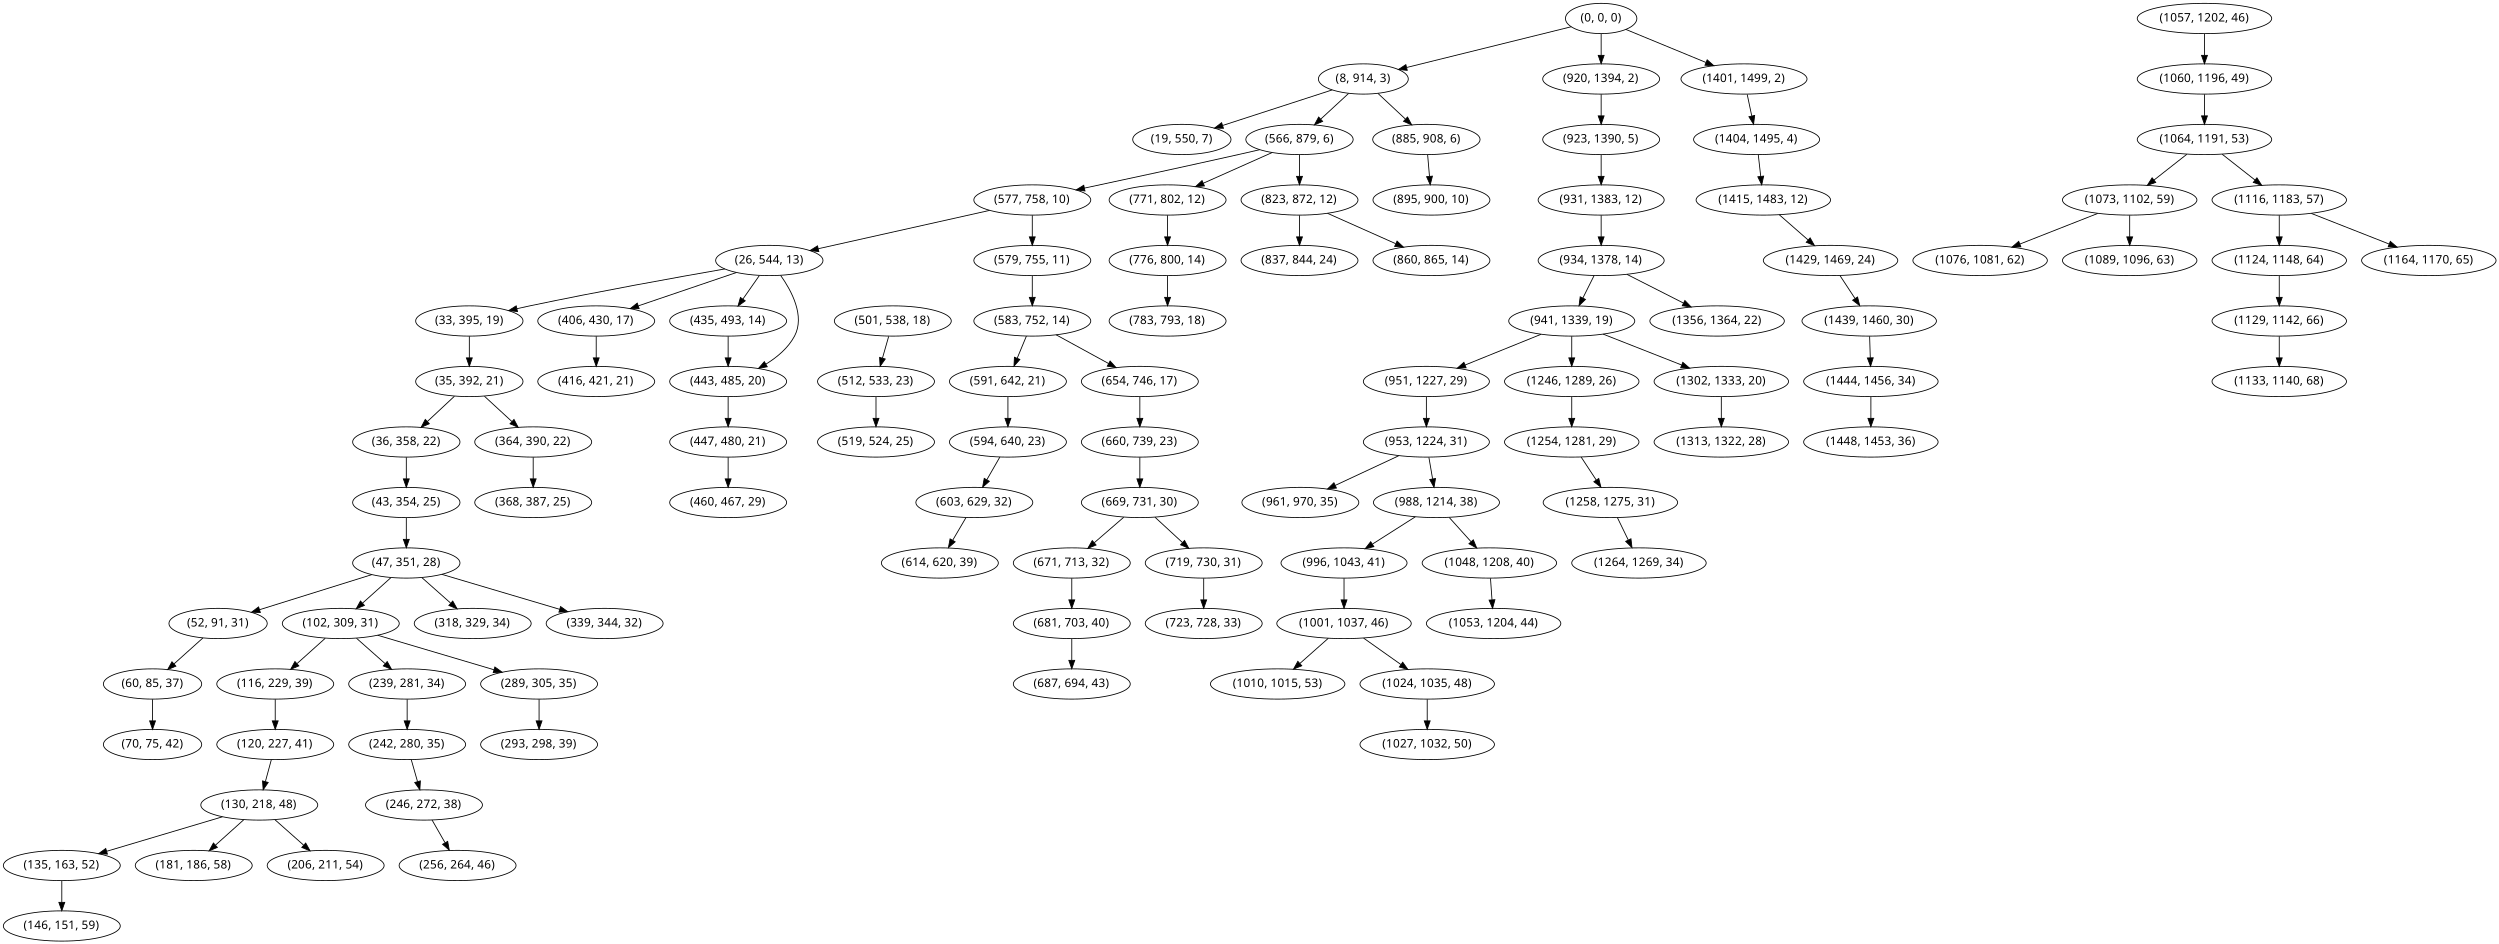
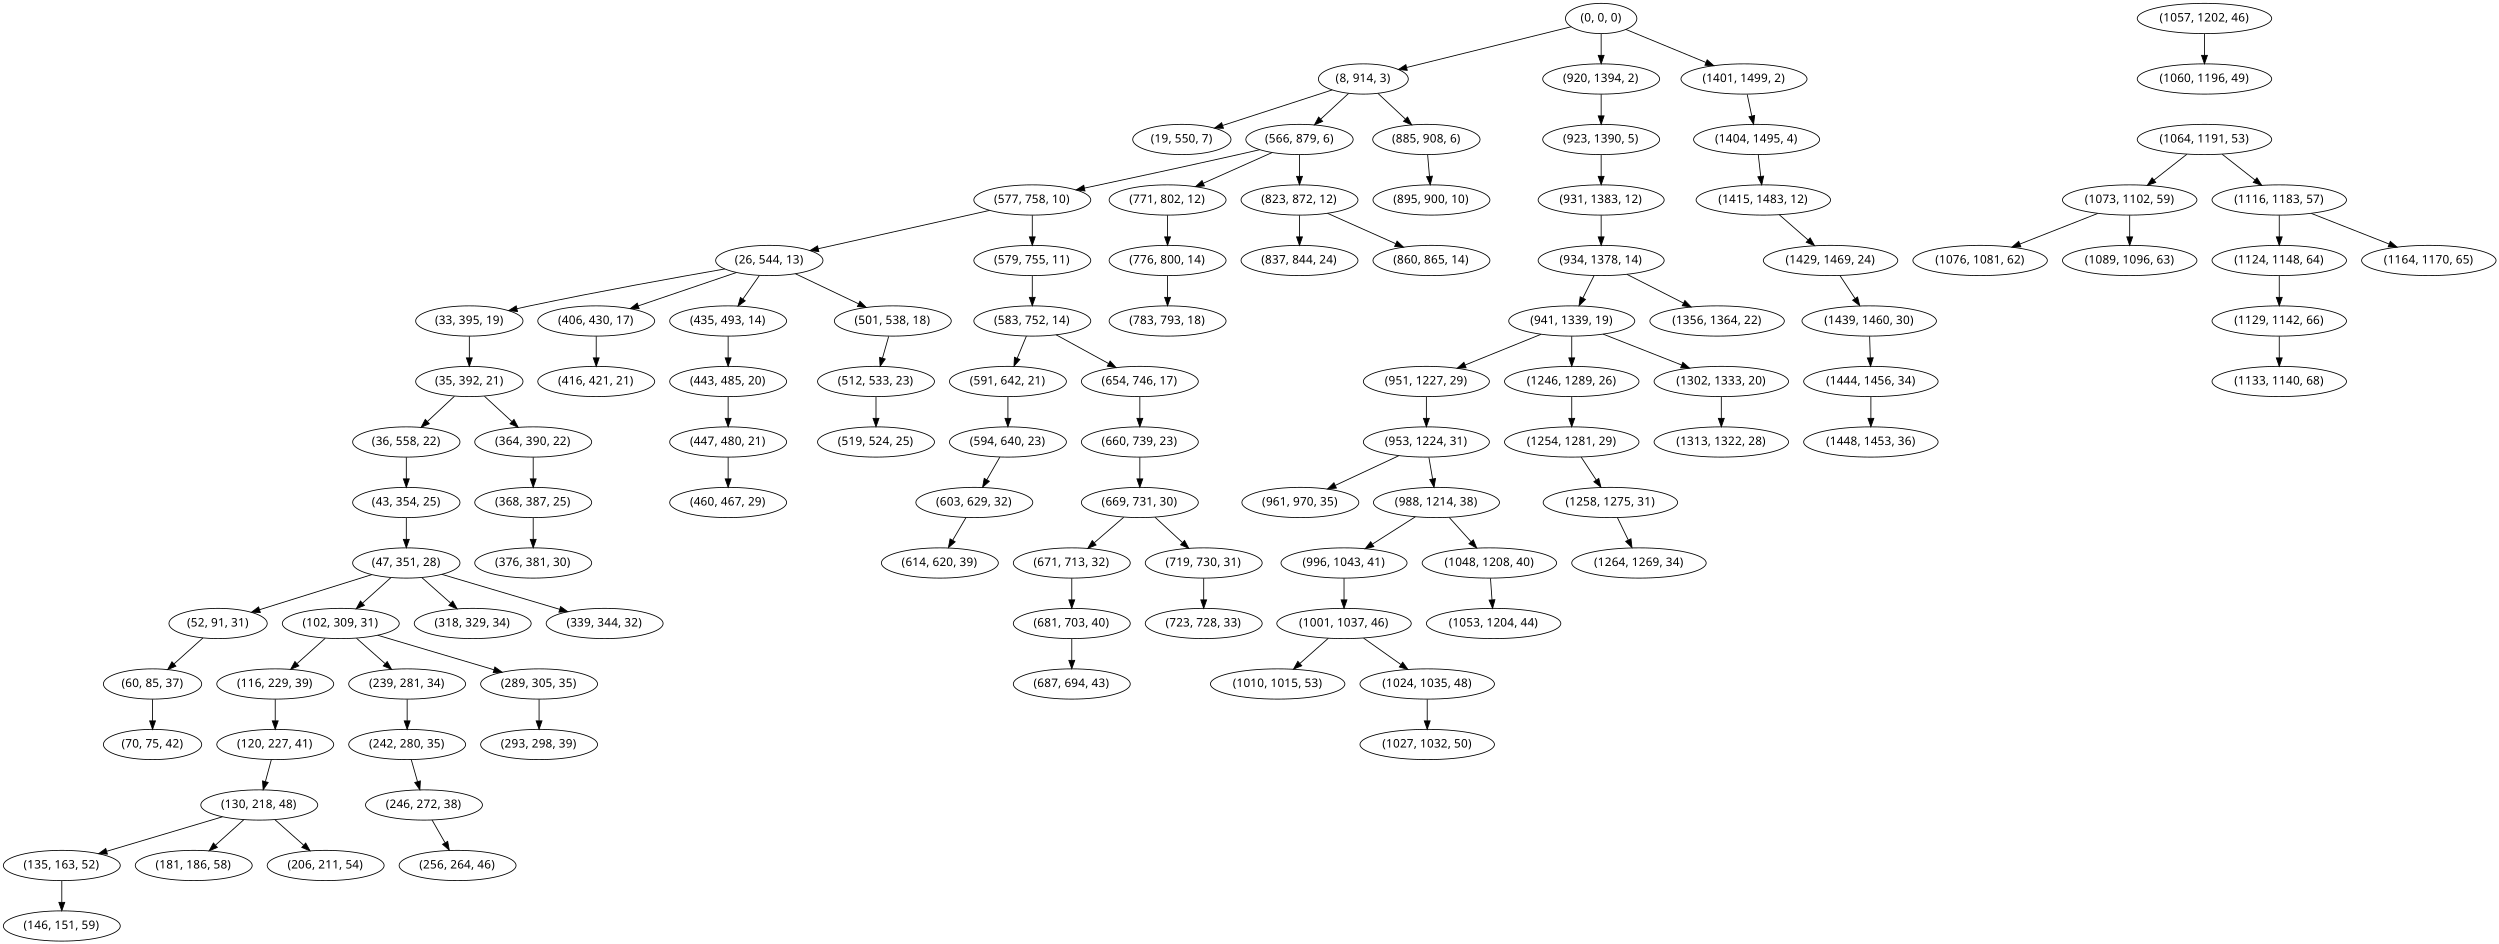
edge "(1060, 1196, 49)" -> "(1064, 1191, 53)": removed
edge "(26, 544, 13)" -> "(443, 485, 20)": now "(26, 544, 13)" -> "(501, 538, 18)"
node "(36, 358, 22)": label "(36, 358, 22)" -> "(36, 558, 22)"
node "(376, 381, 30)": added
